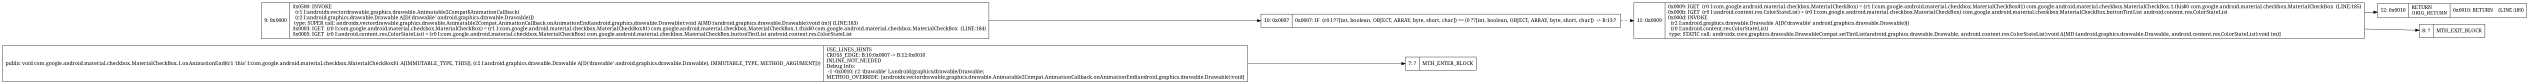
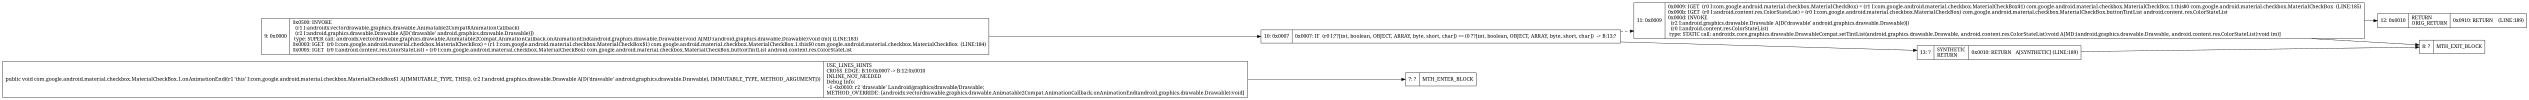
node "12: 0x0010": text "0x0010: RETURN    (LINE:189)" -> "0x0910: RETURN    (LINE:189)"
node "13: ?": added
